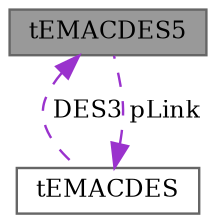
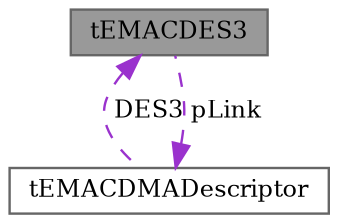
node "tEMACDES5": label "tEMACDES5" -> "tEMACDES3"
node "tEMACDES": label "tEMACDES" -> "tEMACDMADescriptor"
